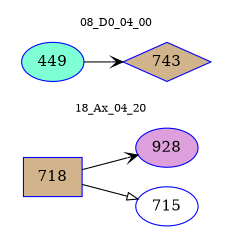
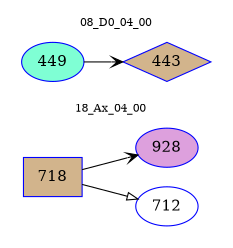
node "743": label "743" -> "443"
cluster "18_Ax_04_20": label "18_Ax_04_20" -> "18_Ax_04_00"
node "715": label "715" -> "712"
